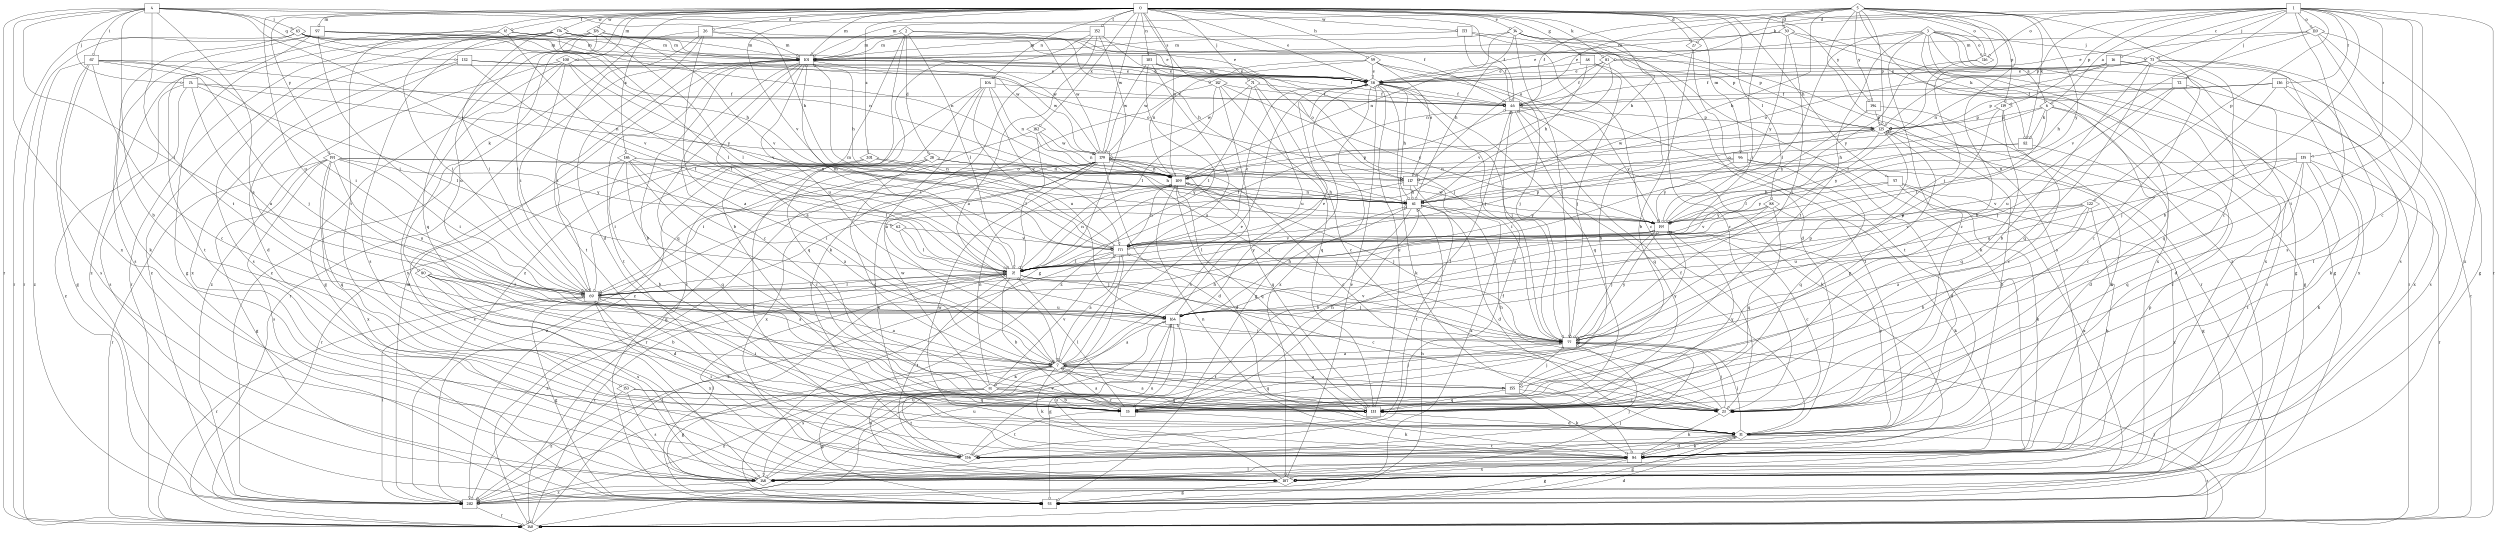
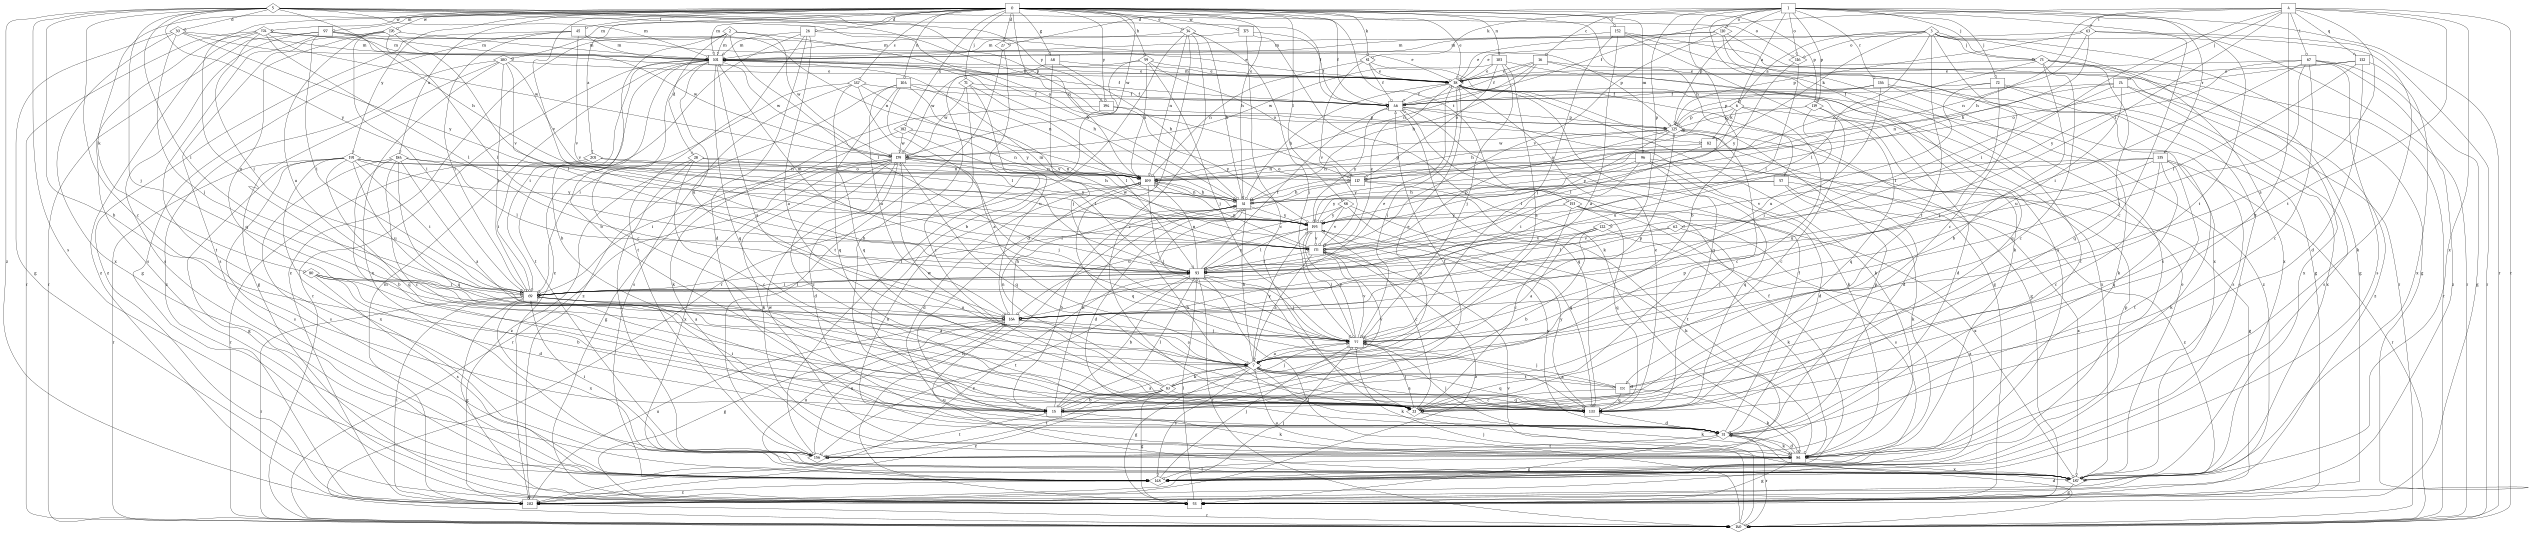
node "45": shape diamond -> box
edge "122" -> "195": now "153" -> "195"
